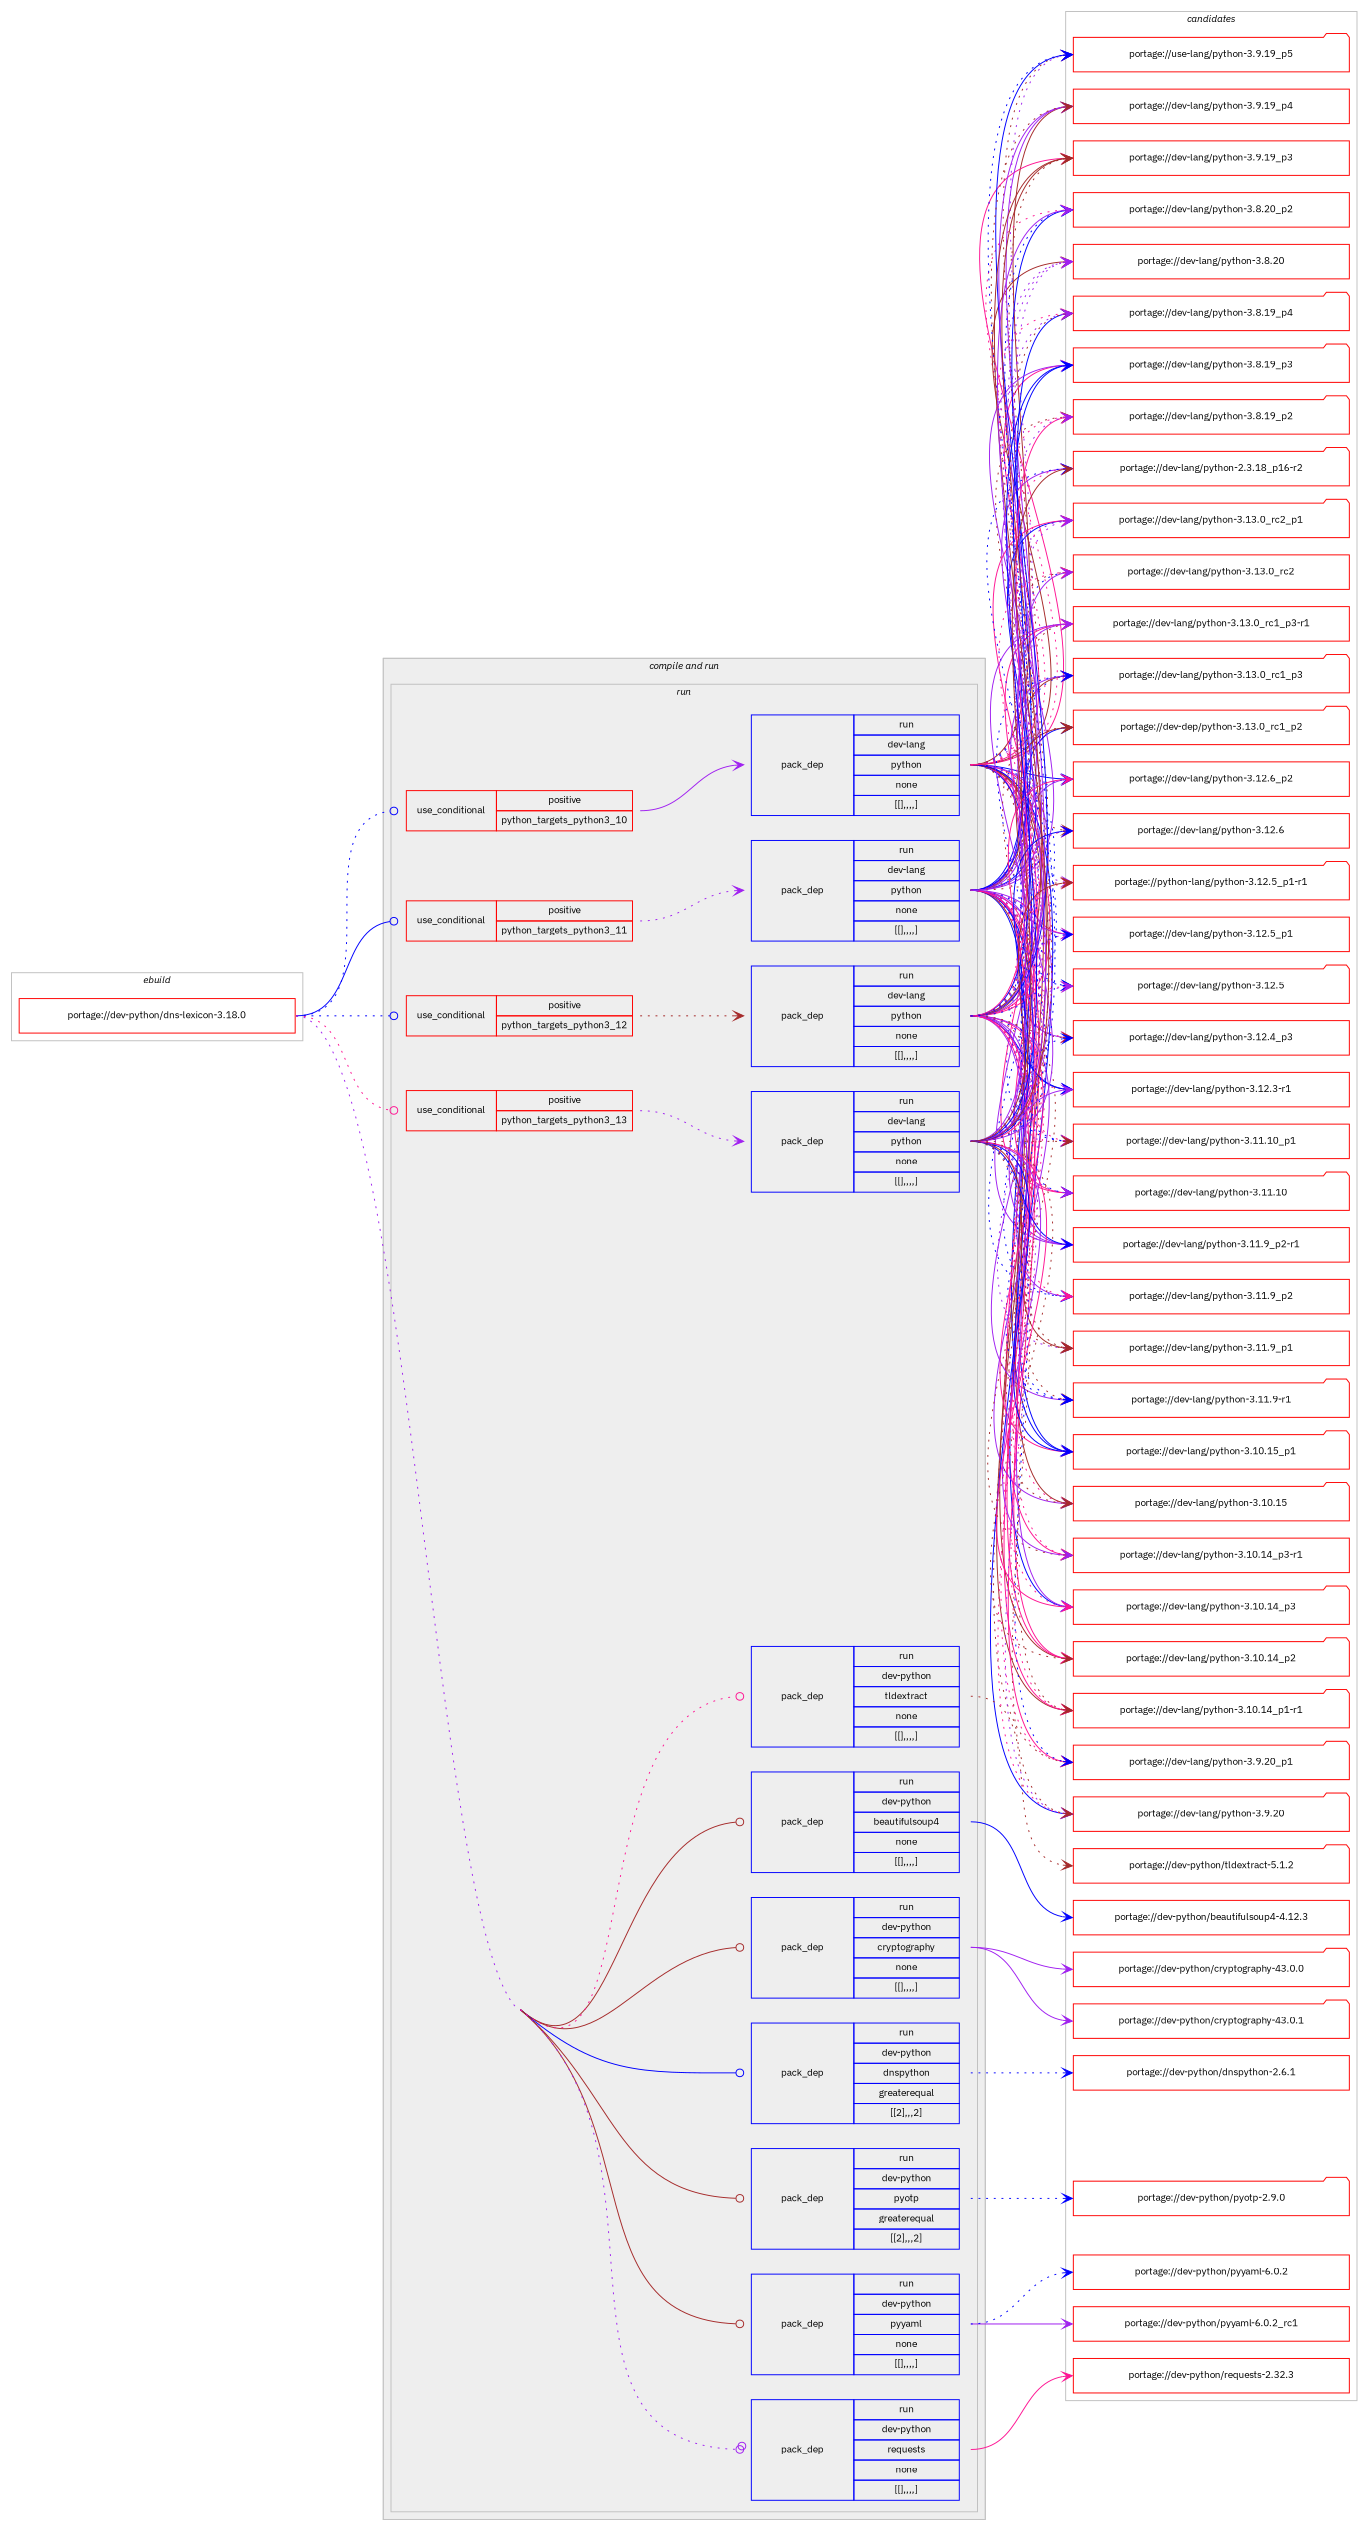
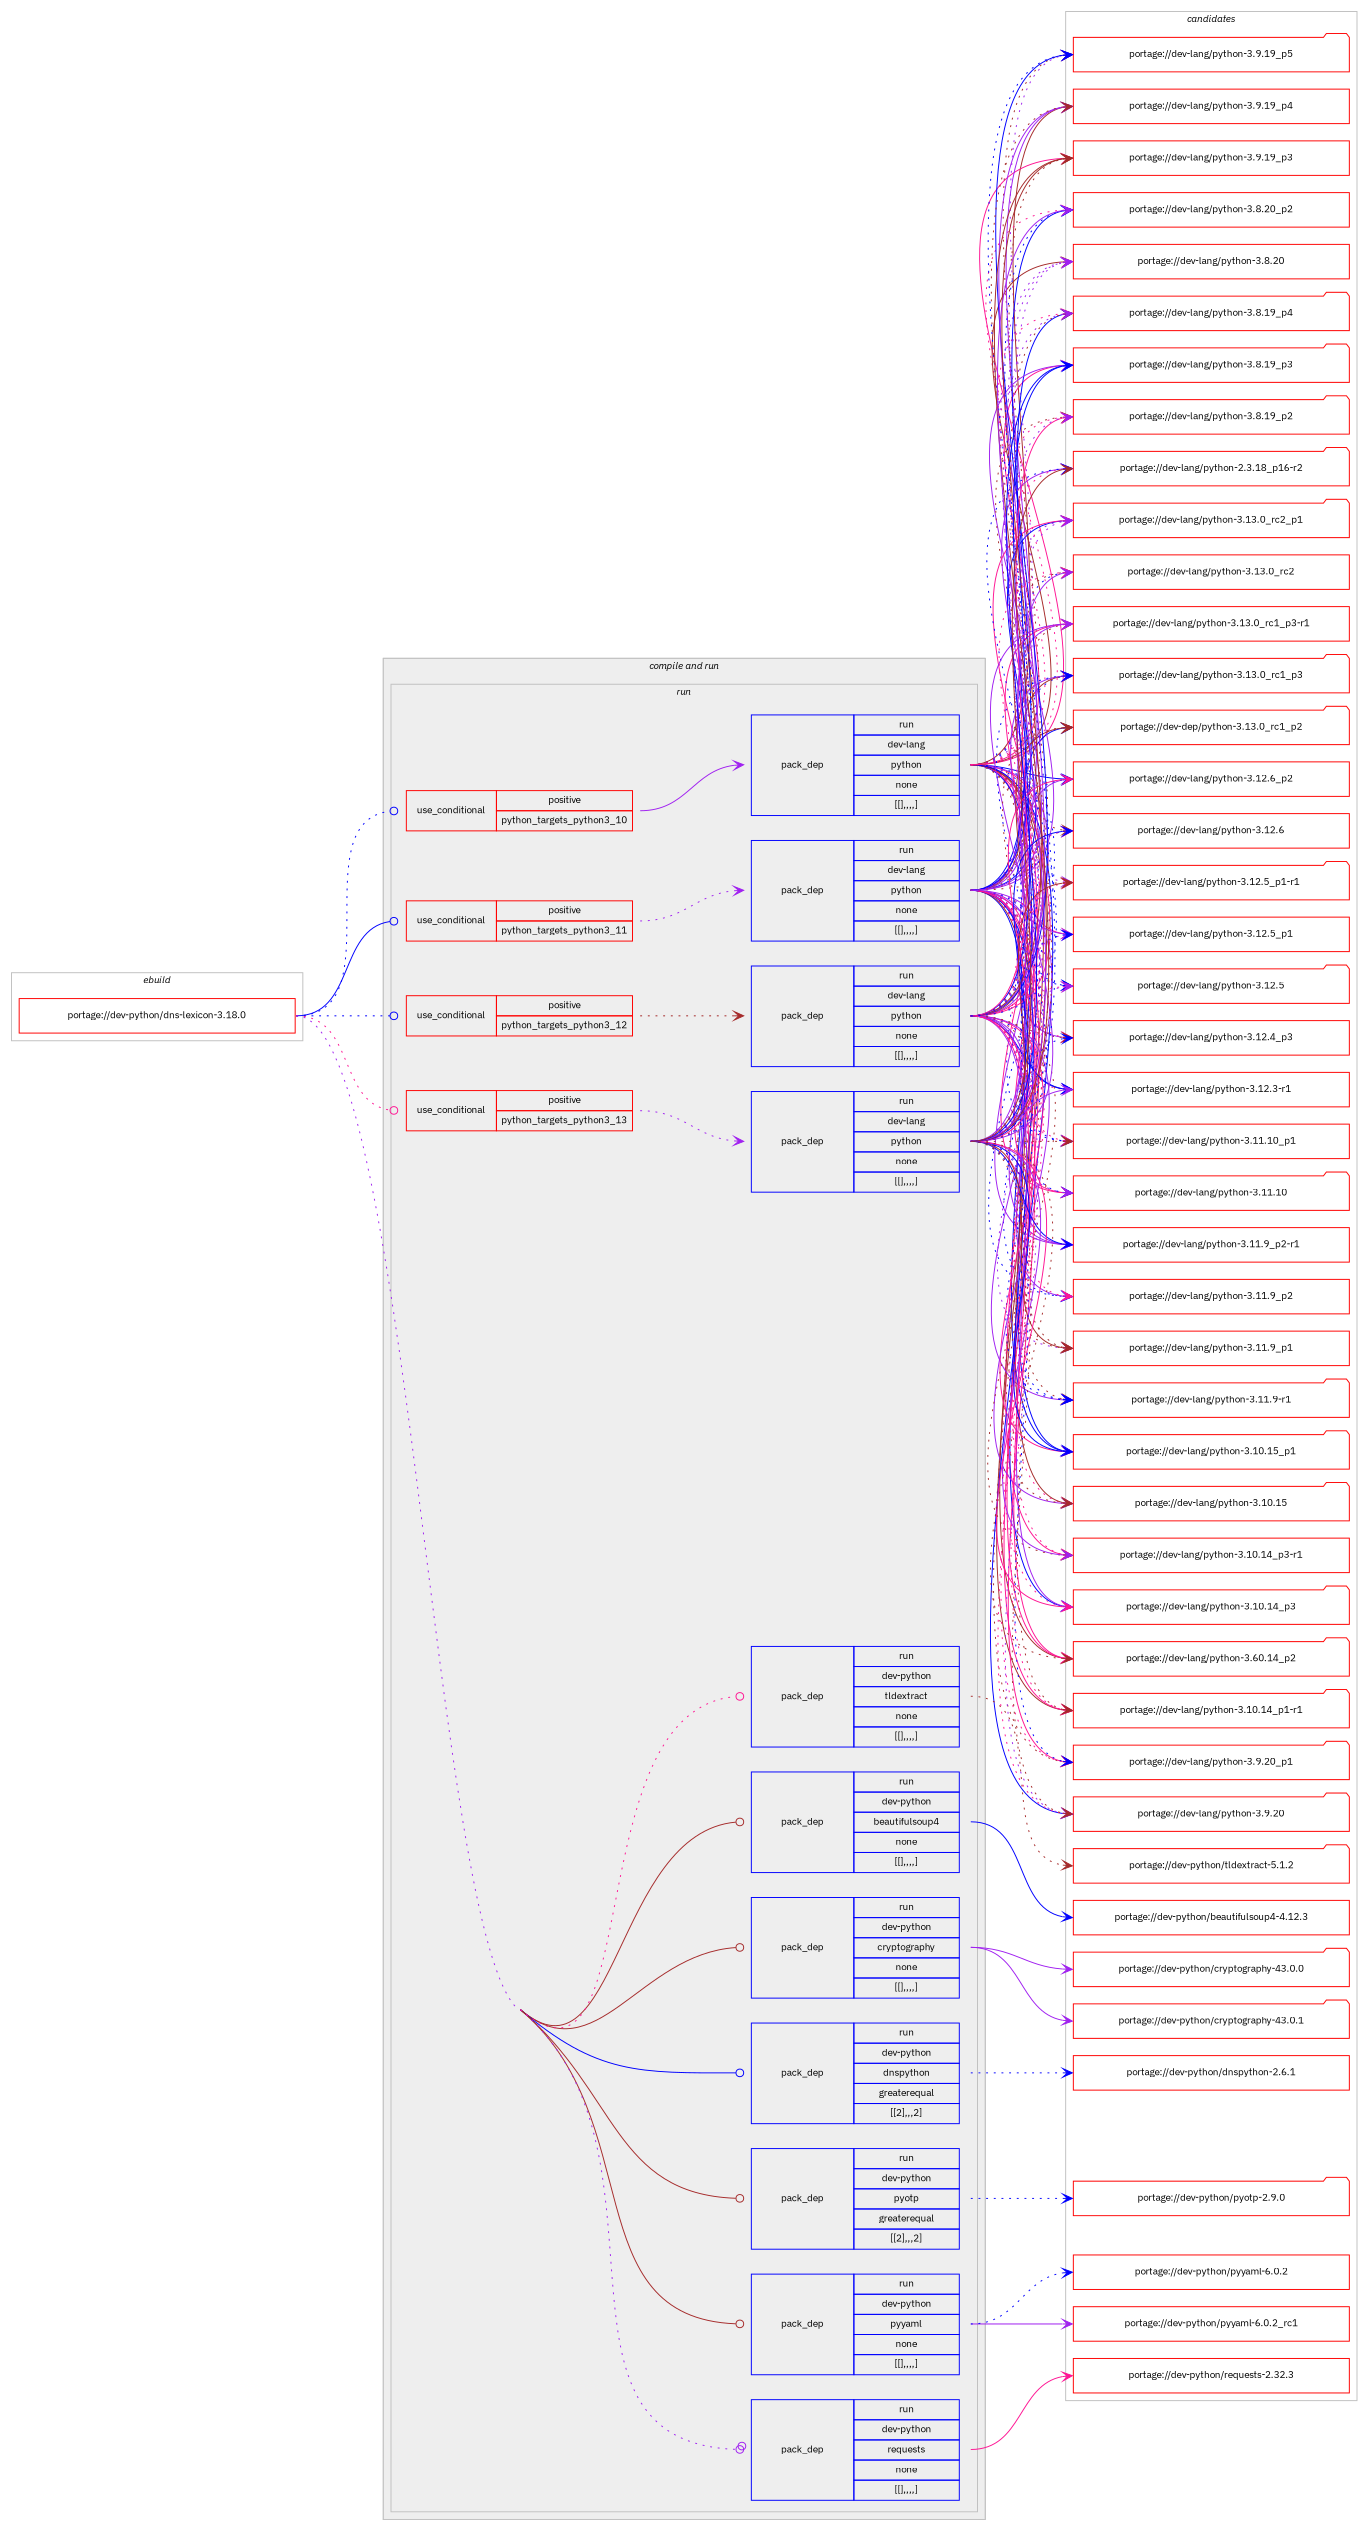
node "portage://use-lang/python-3.9.19_p5": label "portage://use-lang/python-3.9.19_p5" -> "portage://dev-lang/python-3.9.19_p5"
node "portage://python-lang/python-3.12.5_p1-r1": label "portage://python-lang/python-3.12.5_p1-r1" -> "portage://dev-lang/python-3.12.5_p1-r1"
node "portage://dev-lang/python-3.10.14_p2": label "portage://dev-lang/python-3.10.14_p2" -> "portage://dev-lang/python-3.60.14_p2"
